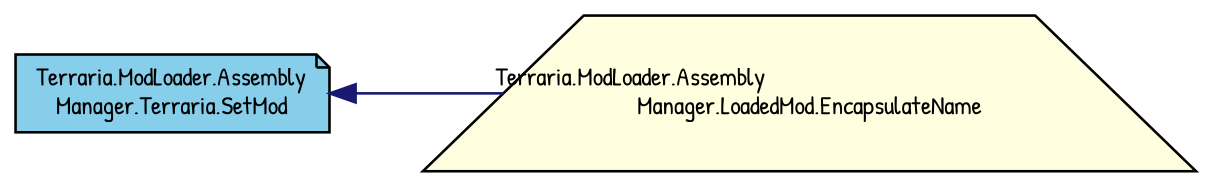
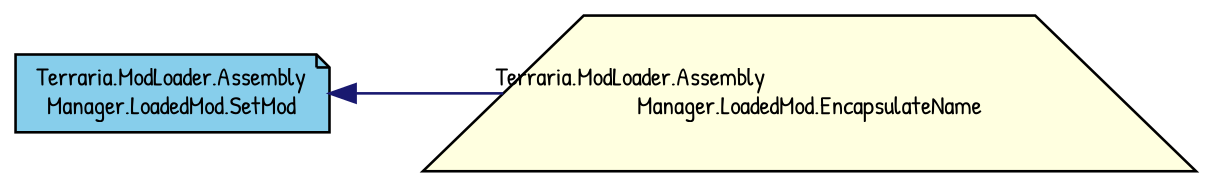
node "Terraria.ModLoader.Assembly Manager.Terraria.SetMod": label "Terraria.ModLoader.Assembly Manager.Terraria.SetMod" -> "Terraria.ModLoader.Assembly Manager.LoadedMod.SetMod"
